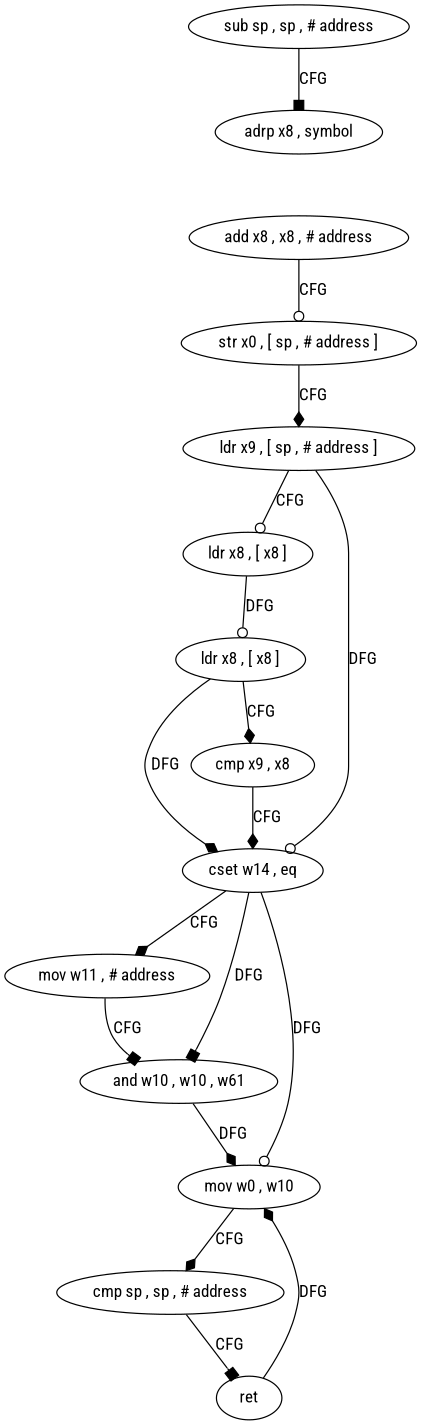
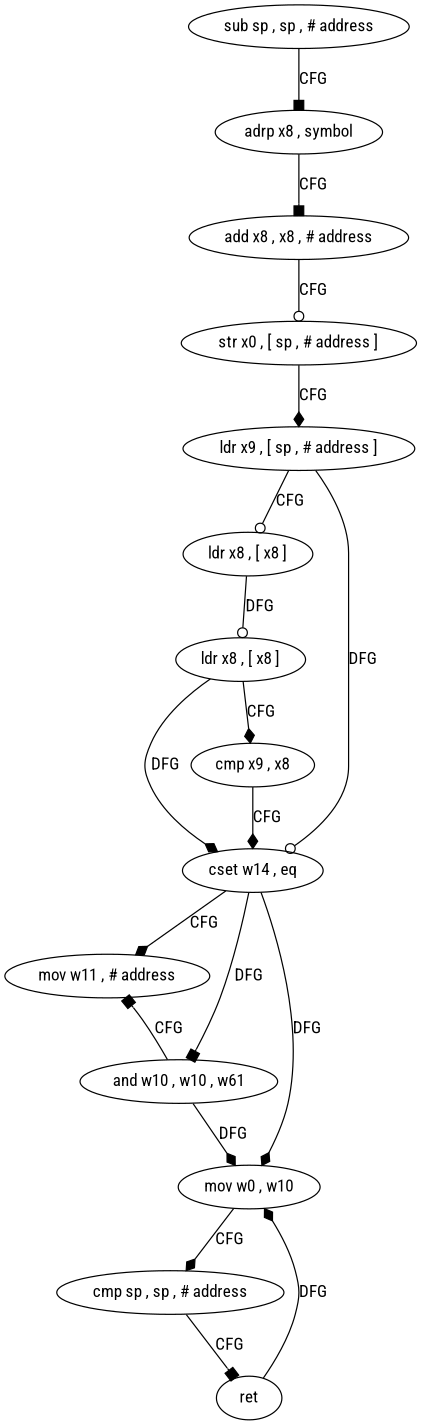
edge "adrp x8 , symbol" -> "add x8 , x8 , # address": added, label "CFG"
edge "cset w14 , eq" -> "mov w0 , w10": arrowhead odot -> diamond
edge "mov w11 , # address" -> "and w10 , w10 , w61": reversed
